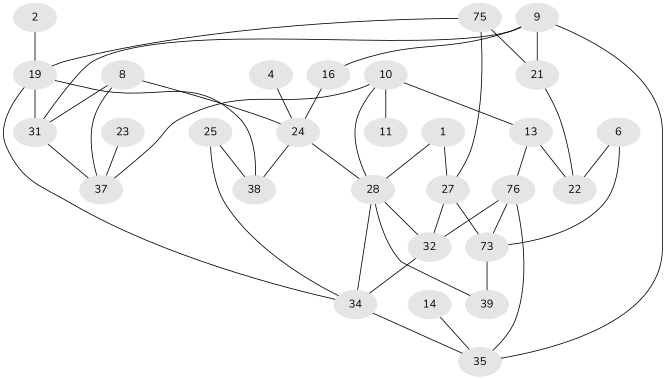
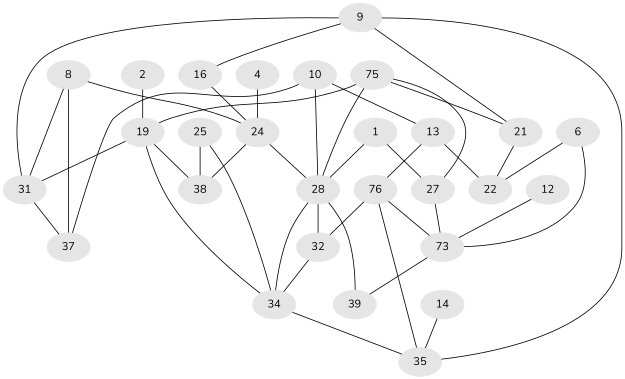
edge "75" -- "28": added
node "23": removed
node "11": removed
node "12": added
edge "27" -- "32": removed
